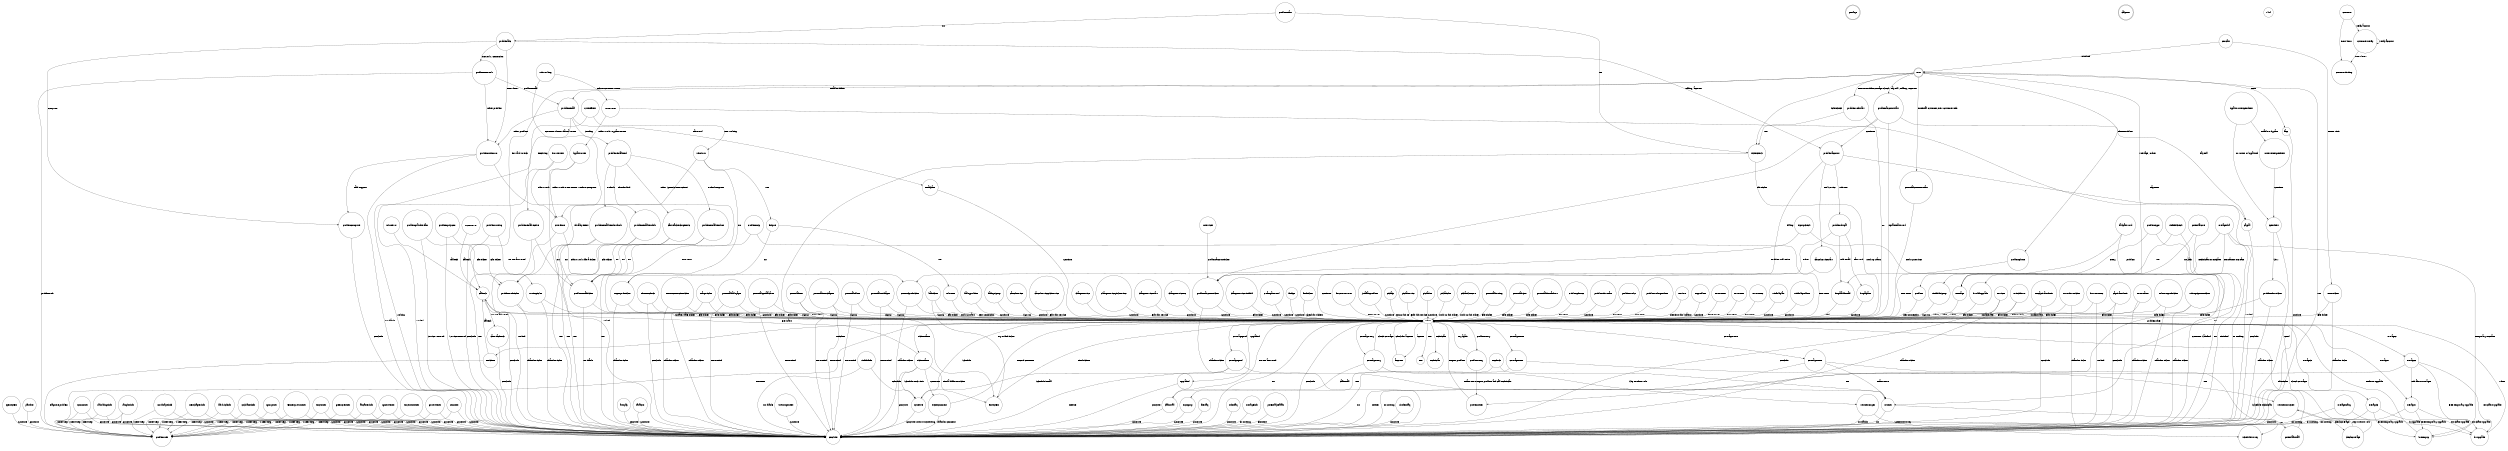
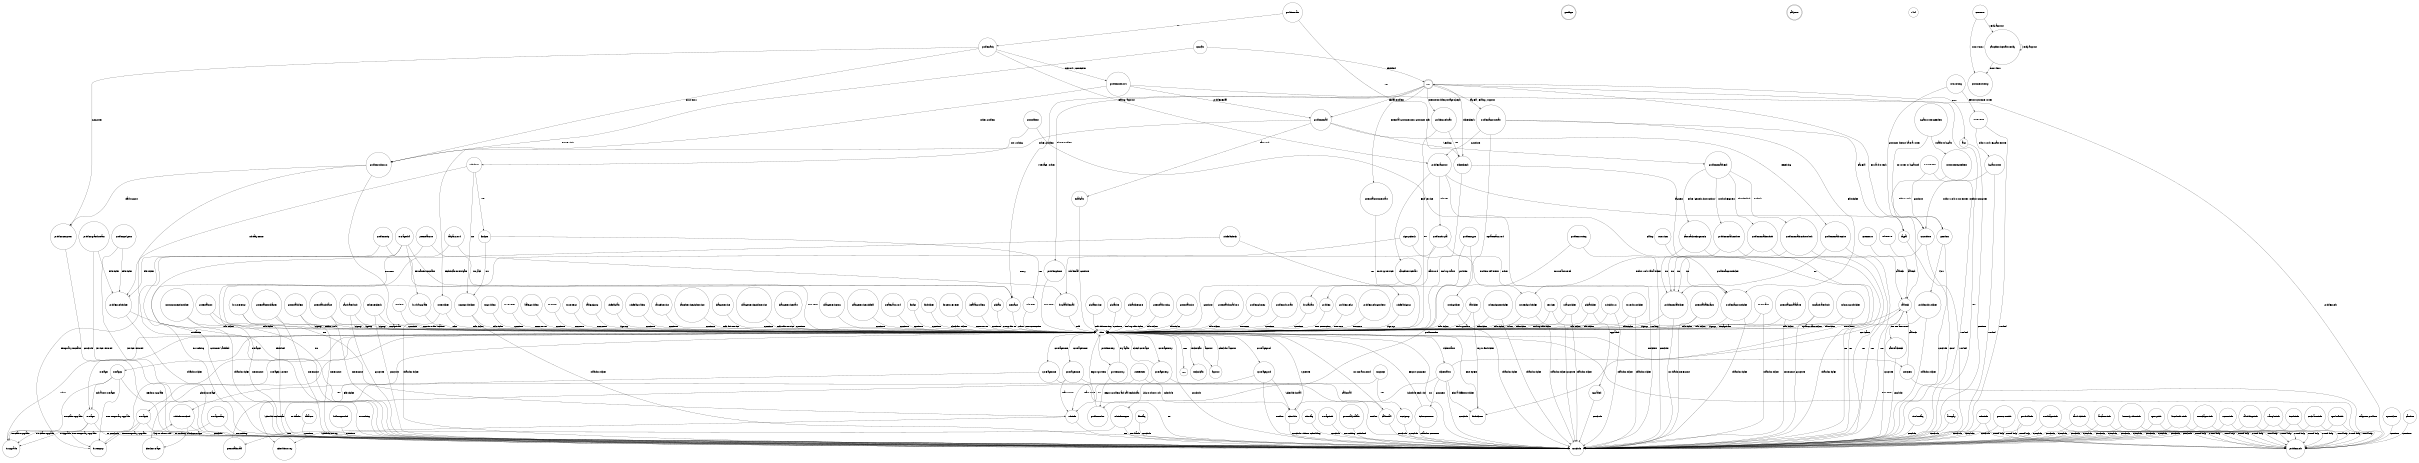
node "customer_verify": label "customer_verify" -> "cancelservicestart_verify"
edge "robot" -> "upgraded": now "pickaticket" -> "upgraded"
edge "overage1" -> "conclude": label "Do nothing" -> "Do conclude"
